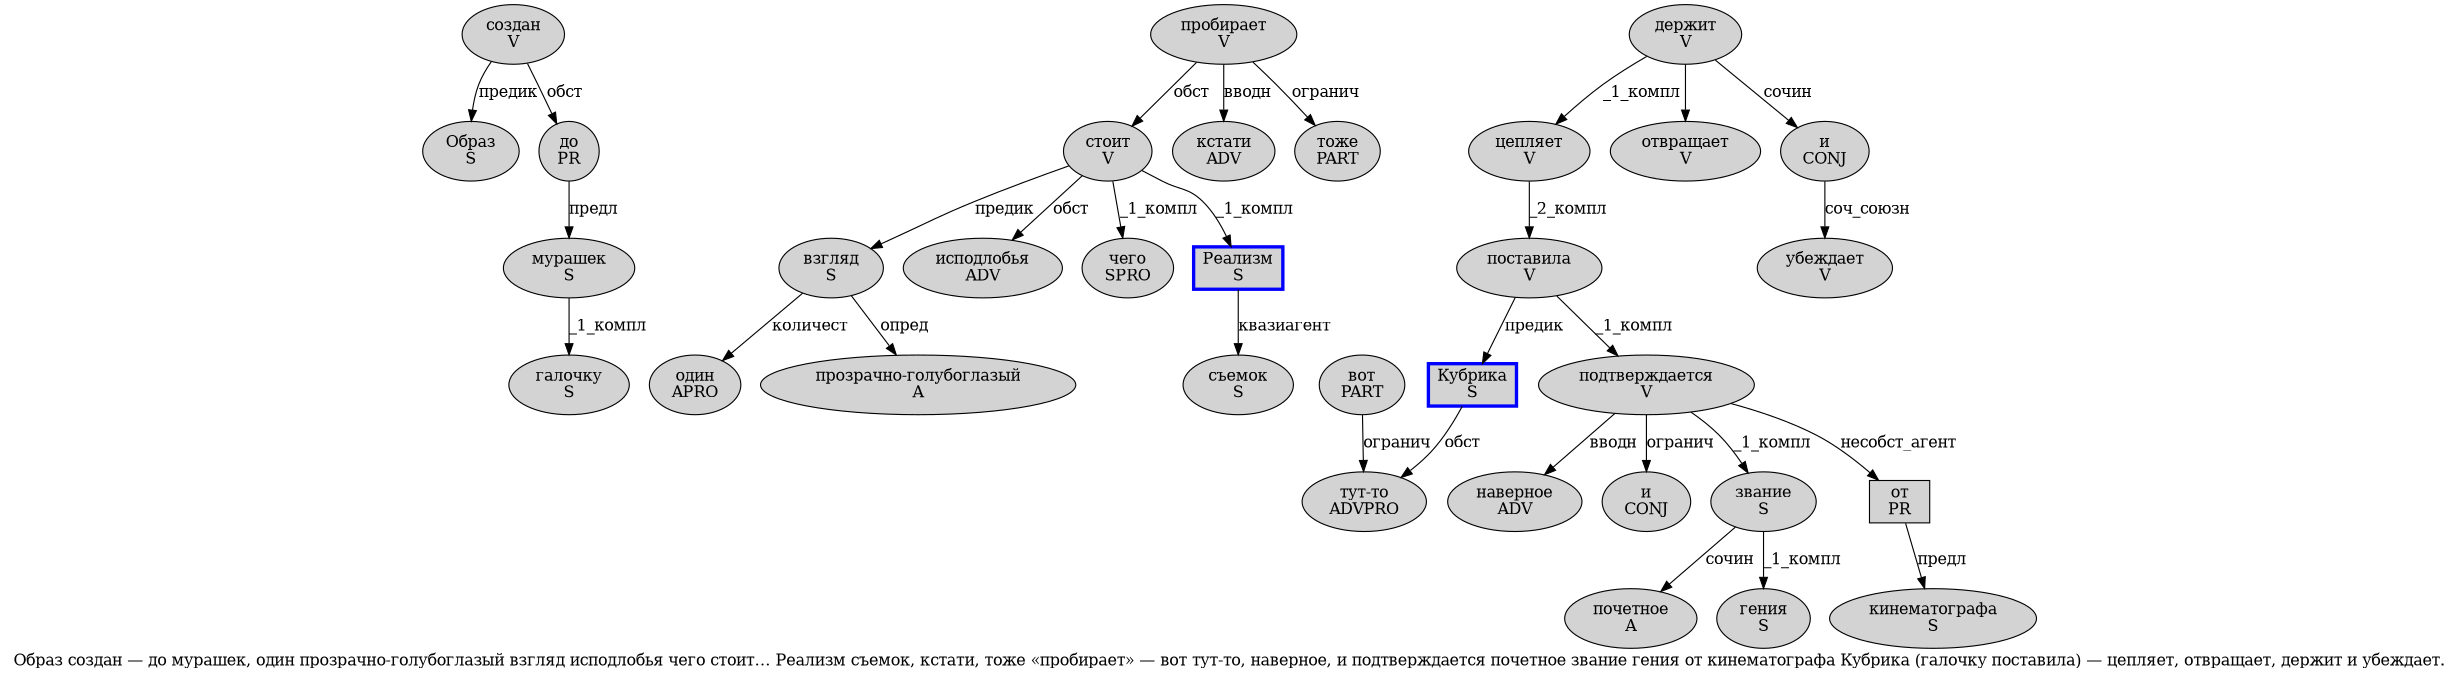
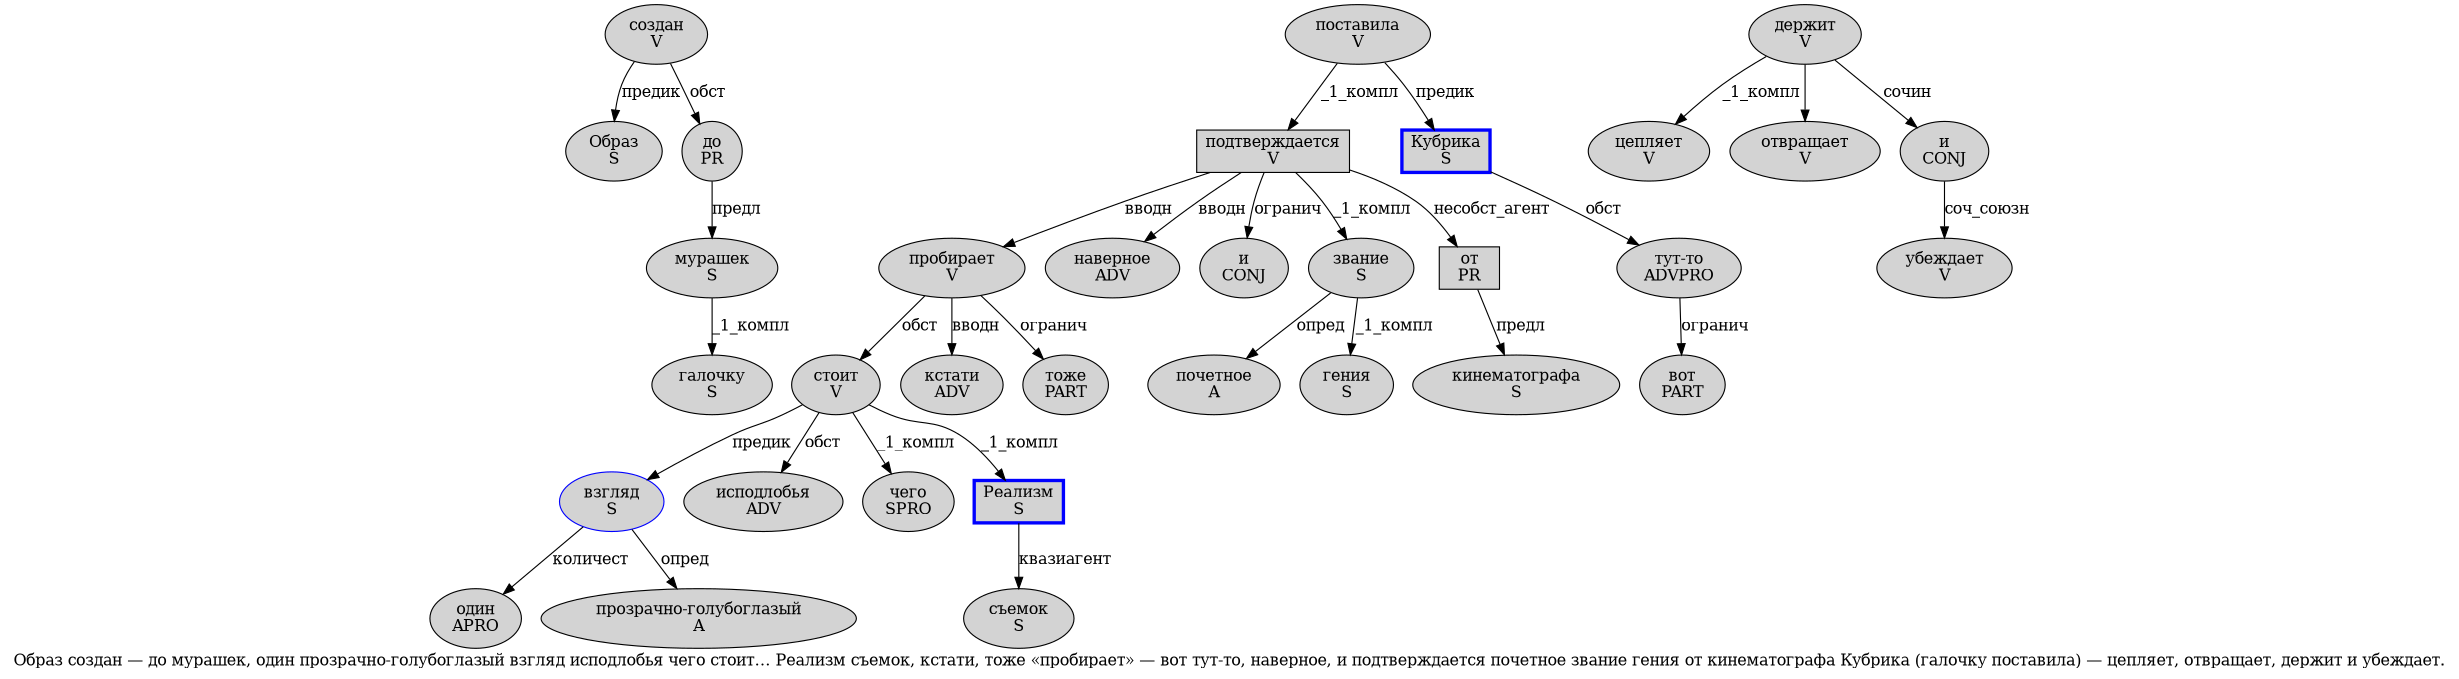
edge "цепляет V" -> "поставила V": removed, label "_2_компл"
edge "подтверждается V" -> "пробирает V": added, label "вводн"
node "взгляд S": color black -> blue
node "подтверждается V": shape ellipse -> box
edge "вот PART" -> "тут-то ADVPRO": reversed
edge "звание S" -> "почетное A": label "сочин" -> "опред"
